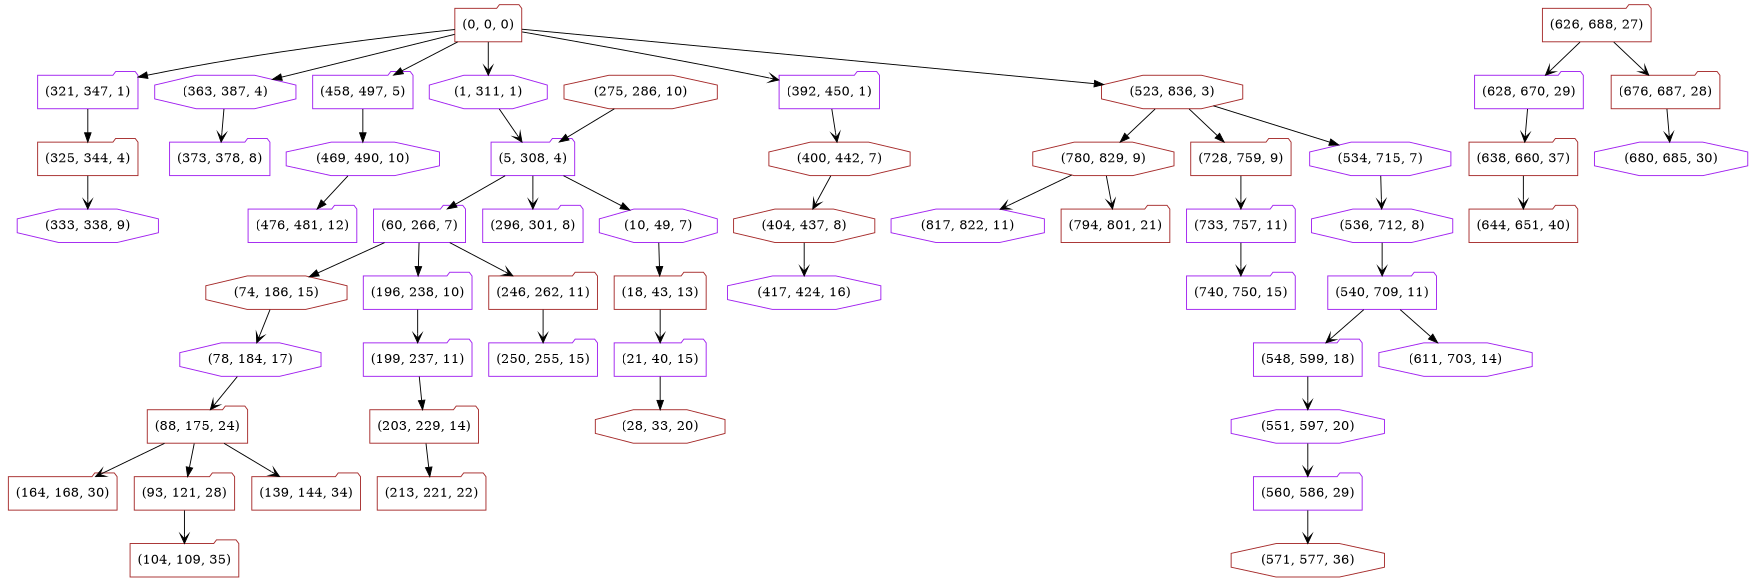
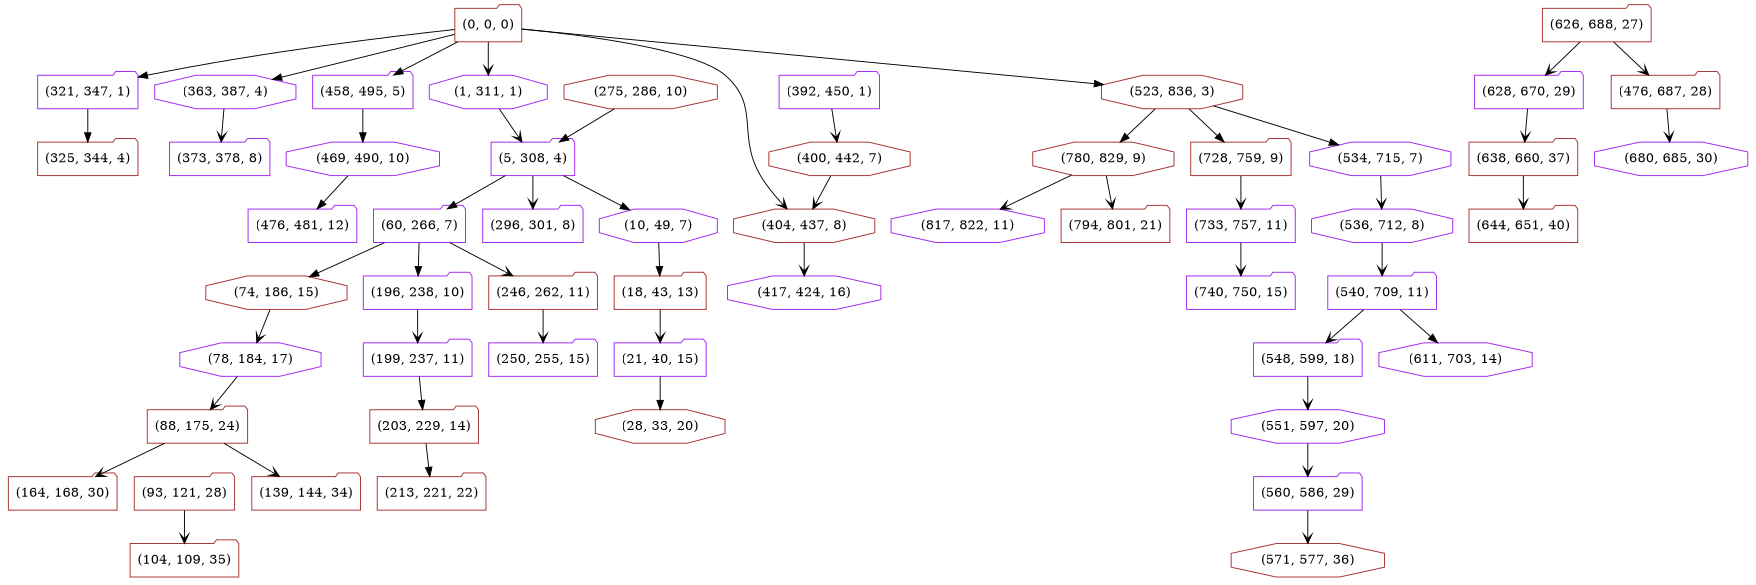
edge "(0, 0, 0)" -> "(392, 450, 1)": now "(0, 0, 0)" -> "(404, 437, 8)"
node "(458, 497, 5)": label "(458, 497, 5)" -> "(458, 495, 5)"
node "(676, 687, 28)": label "(676, 687, 28)" -> "(476, 687, 28)"
node "(333, 338, 9)": removed
edge "(88, 175, 24)" -> "(93, 121, 28)": removed
